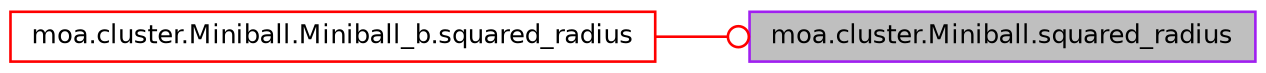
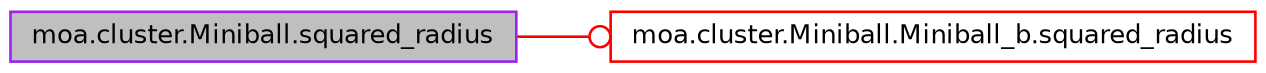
edge "moa.cluster.Miniball.Miniball_b.squared_radius" -> "moa.cluster.Miniball.squared_radius": reversed
